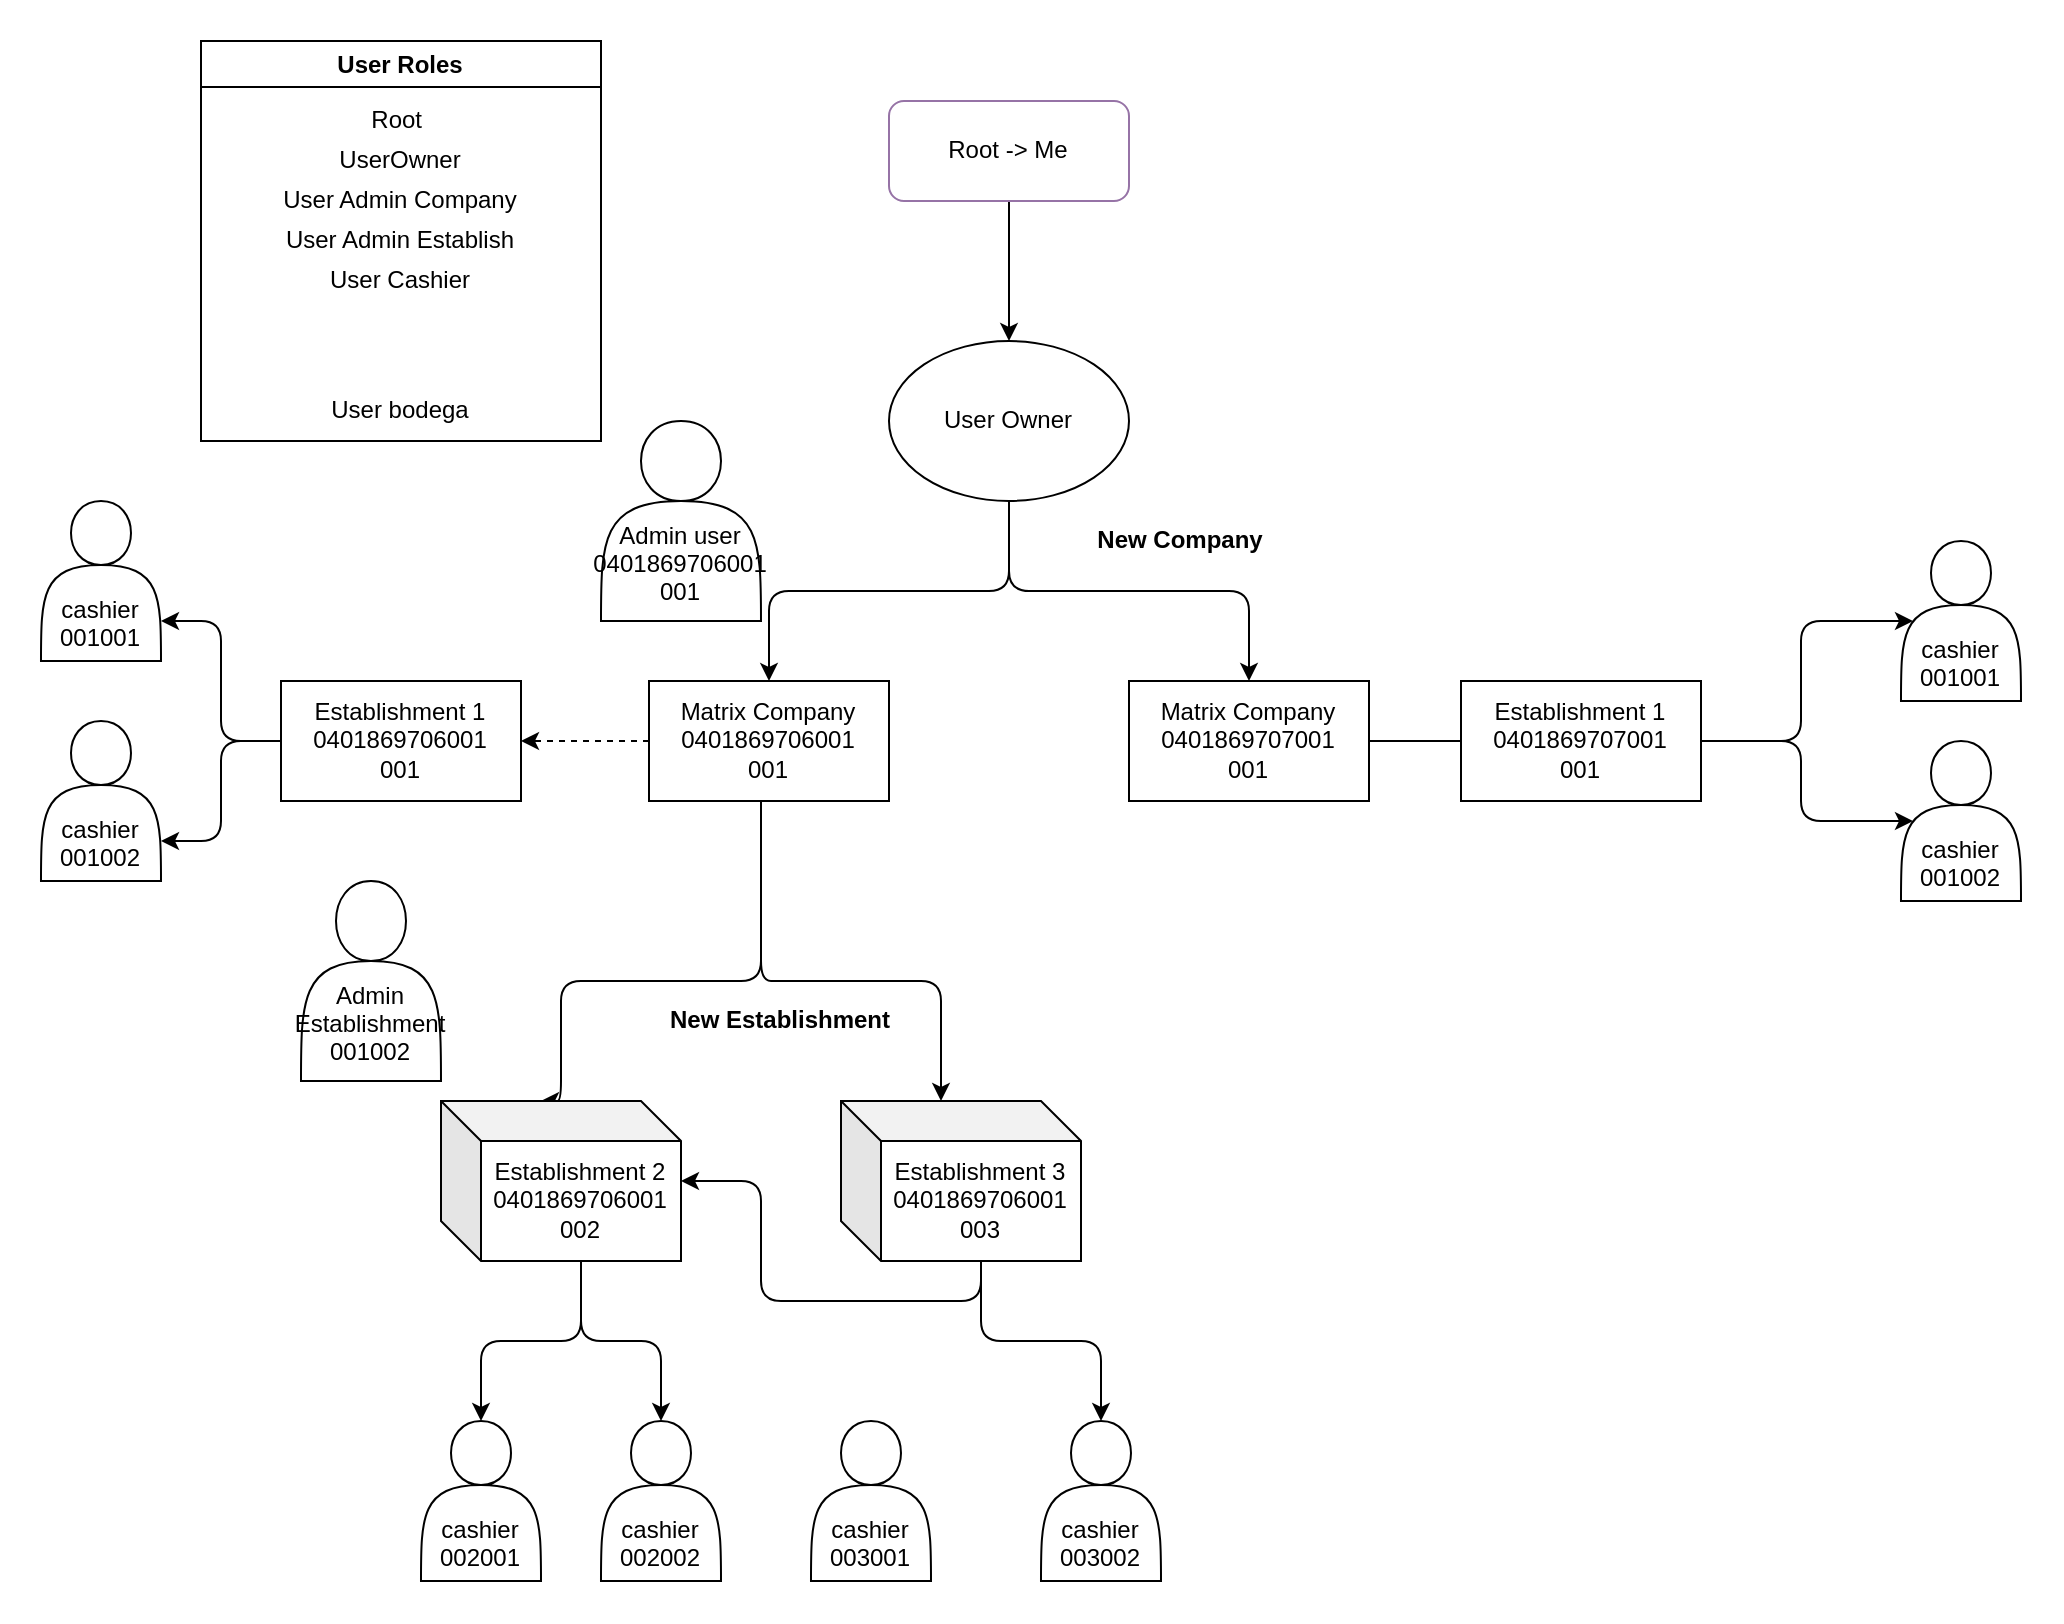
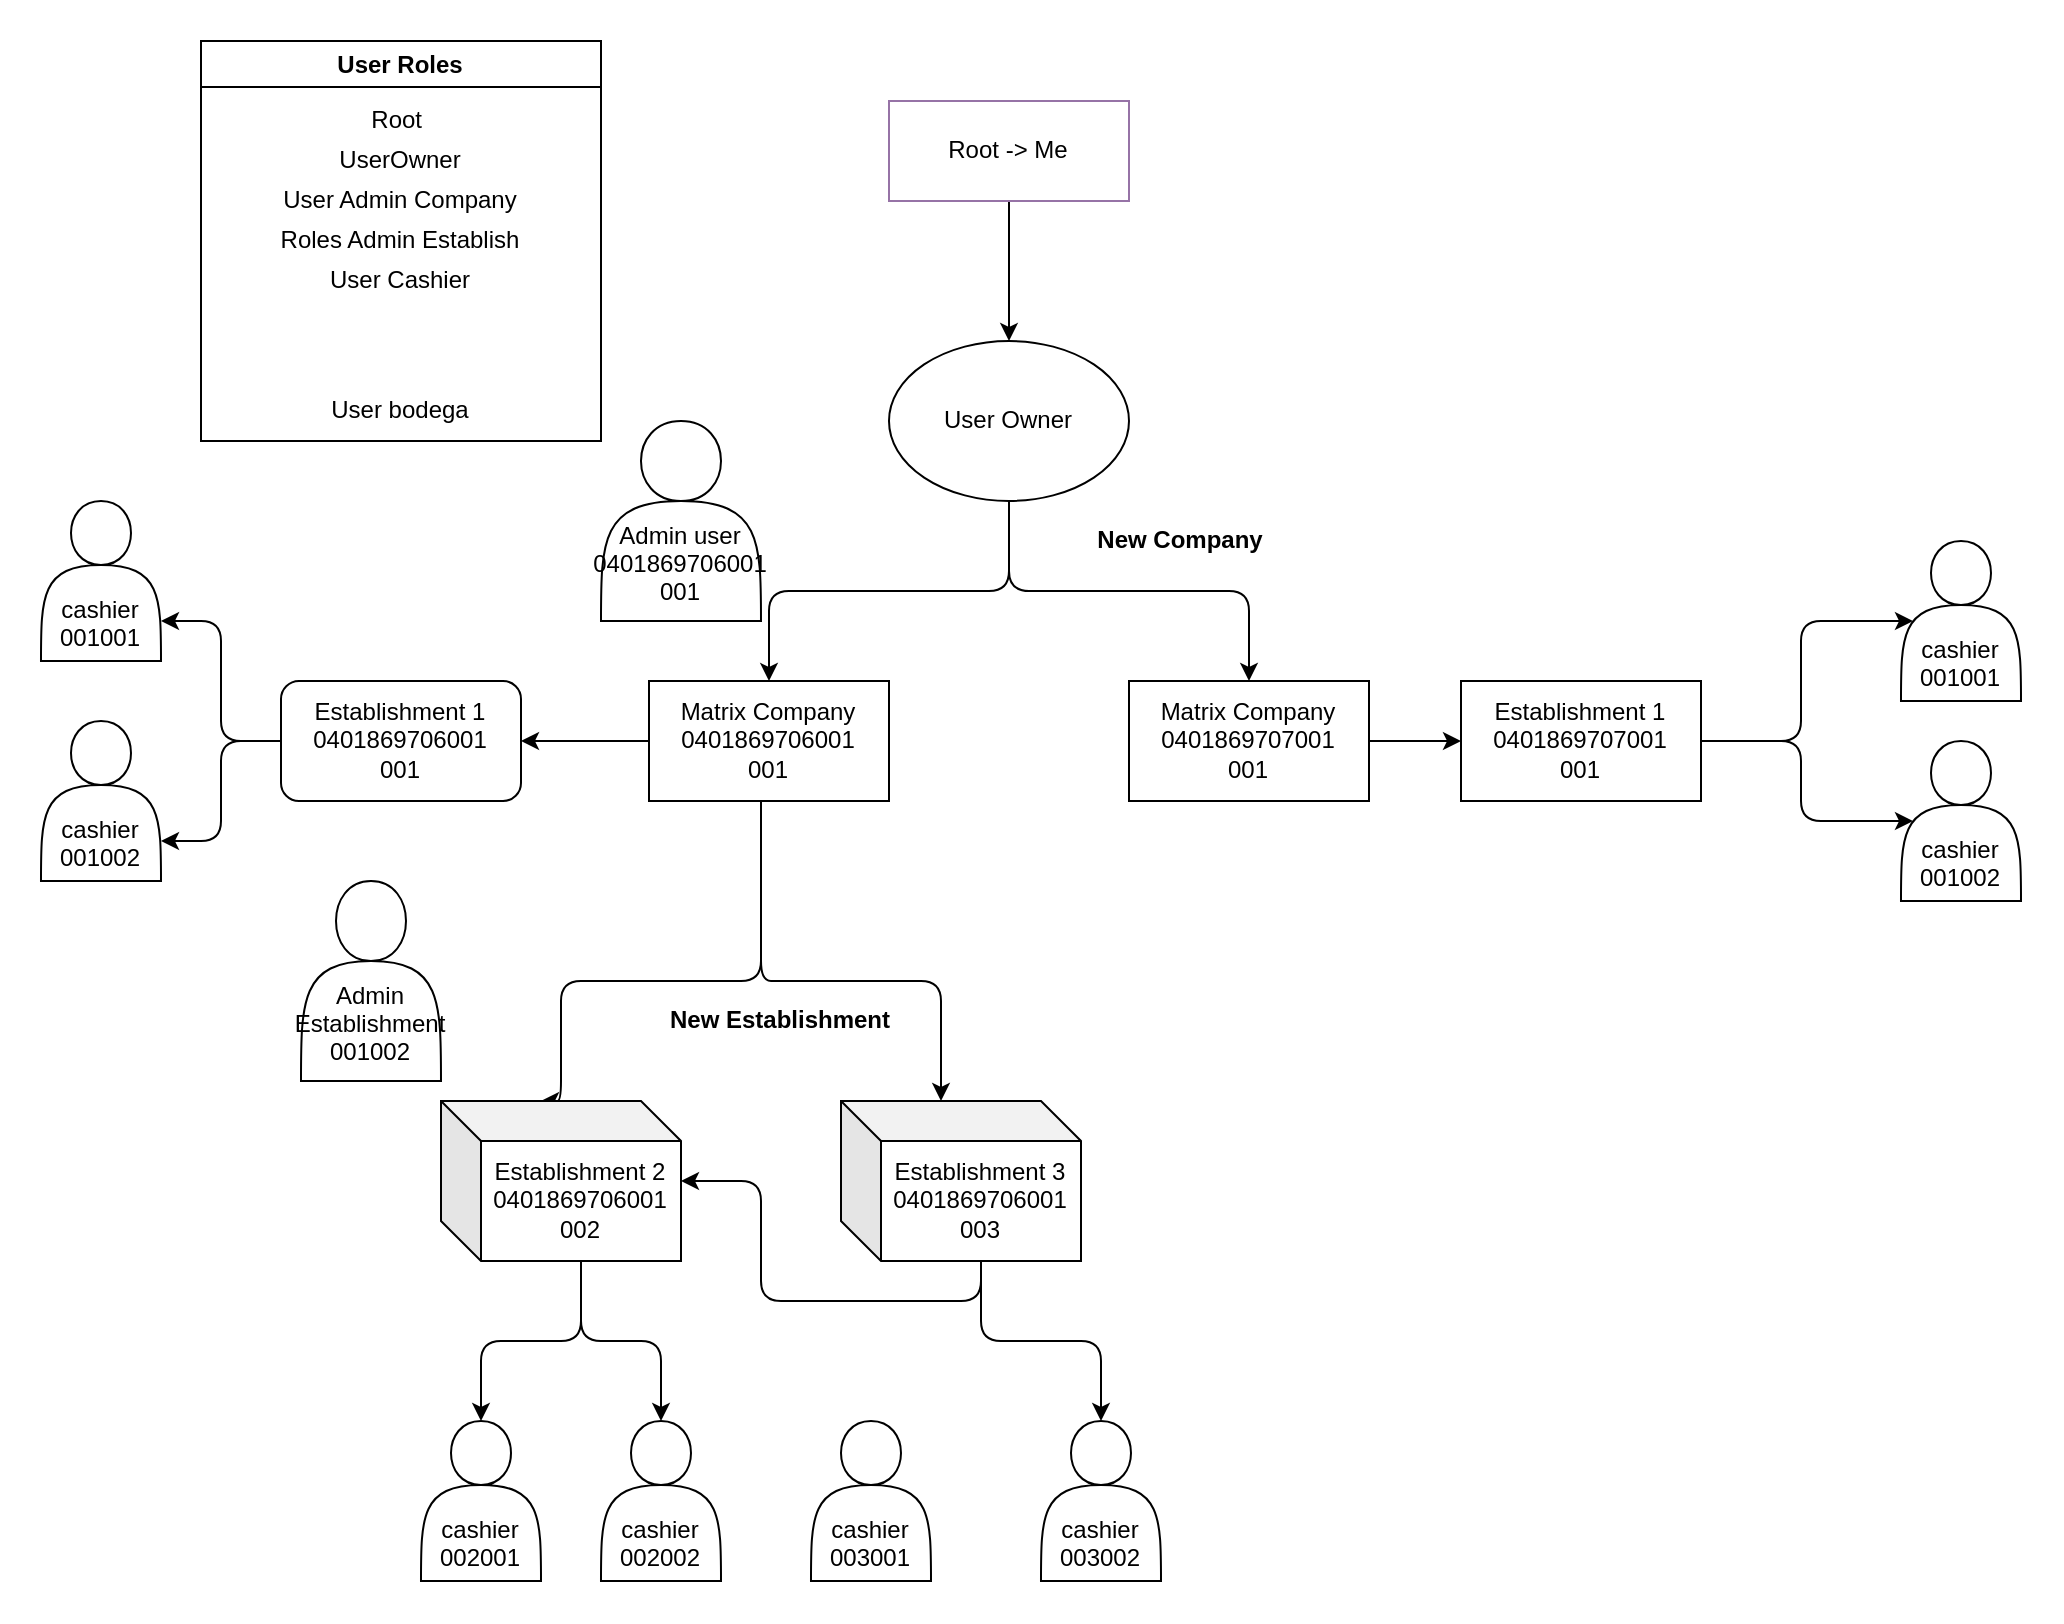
node "Root -> Me": shape rounded rectangle -> rectangle
node "User Admin Establish": label "User Admin Establish" -> "Roles Admin Establish"
node "Establishment 1 0401869706001 001": shape rectangle -> rounded rectangle
edge "Matrix Company 0401869706001 001" -> "Establishment 1 0401869706001 001": style dashed -> solid
edge "Matrix Company 0401869707001 001" -- "Establishment 1 0401869707001 001": arrowhead none -> classic
